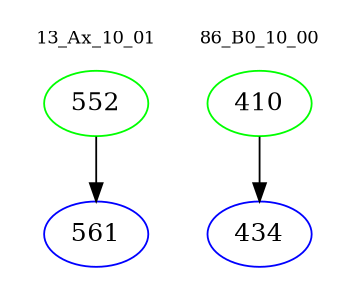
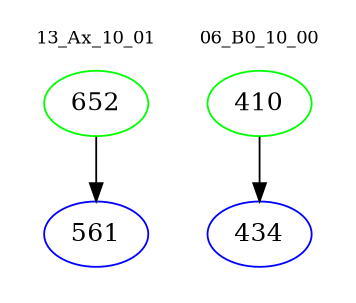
cluster "86_B0_10_00": label "86_B0_10_00" -> "06_B0_10_00"
node "552": label "552" -> "652"
